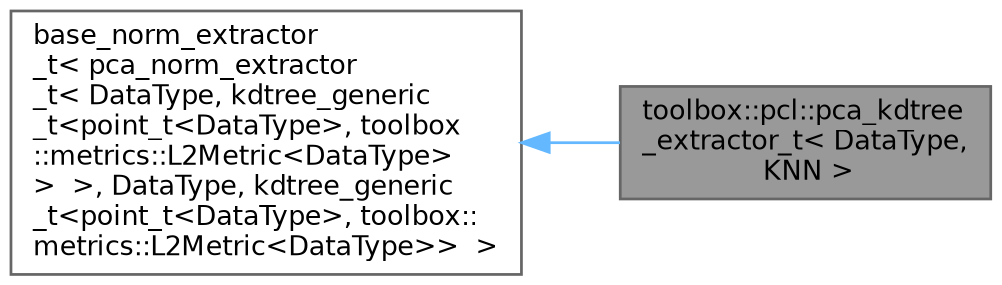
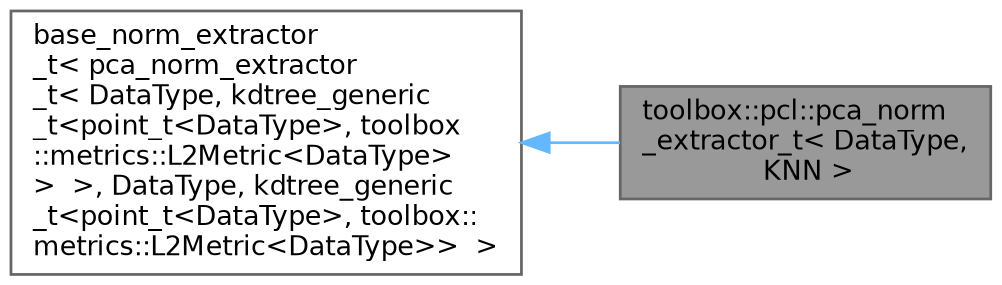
node "toolbox::pcl::pca_kdtree _extractor_t< DataType, KNN >": label "toolbox::pcl::pca_kdtree _extractor_t< DataType, KNN >" -> "toolbox::pcl::pca_norm _extractor_t< DataType, KNN >"
